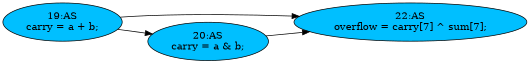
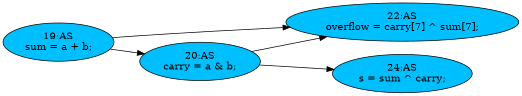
node "19:AS carry = a + b;": label "19:AS carry = a + b;" -> "19:AS sum = a + b;"
node "24:AS s = sum ^ carry;": added
